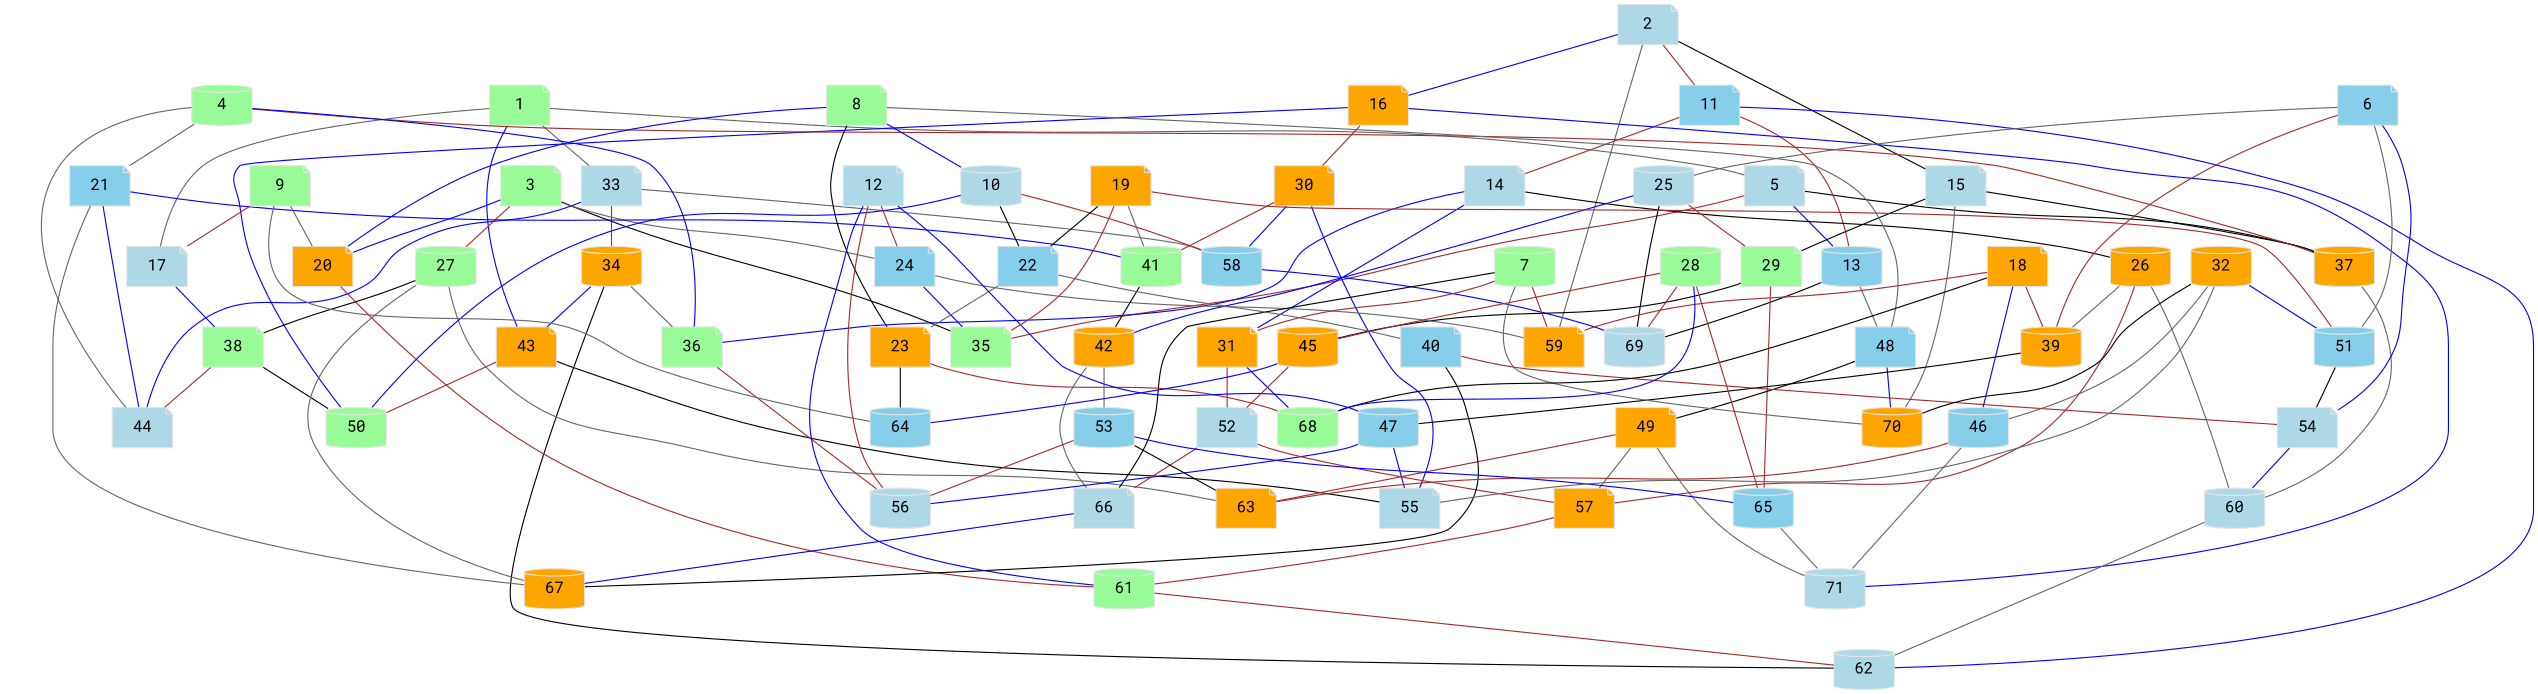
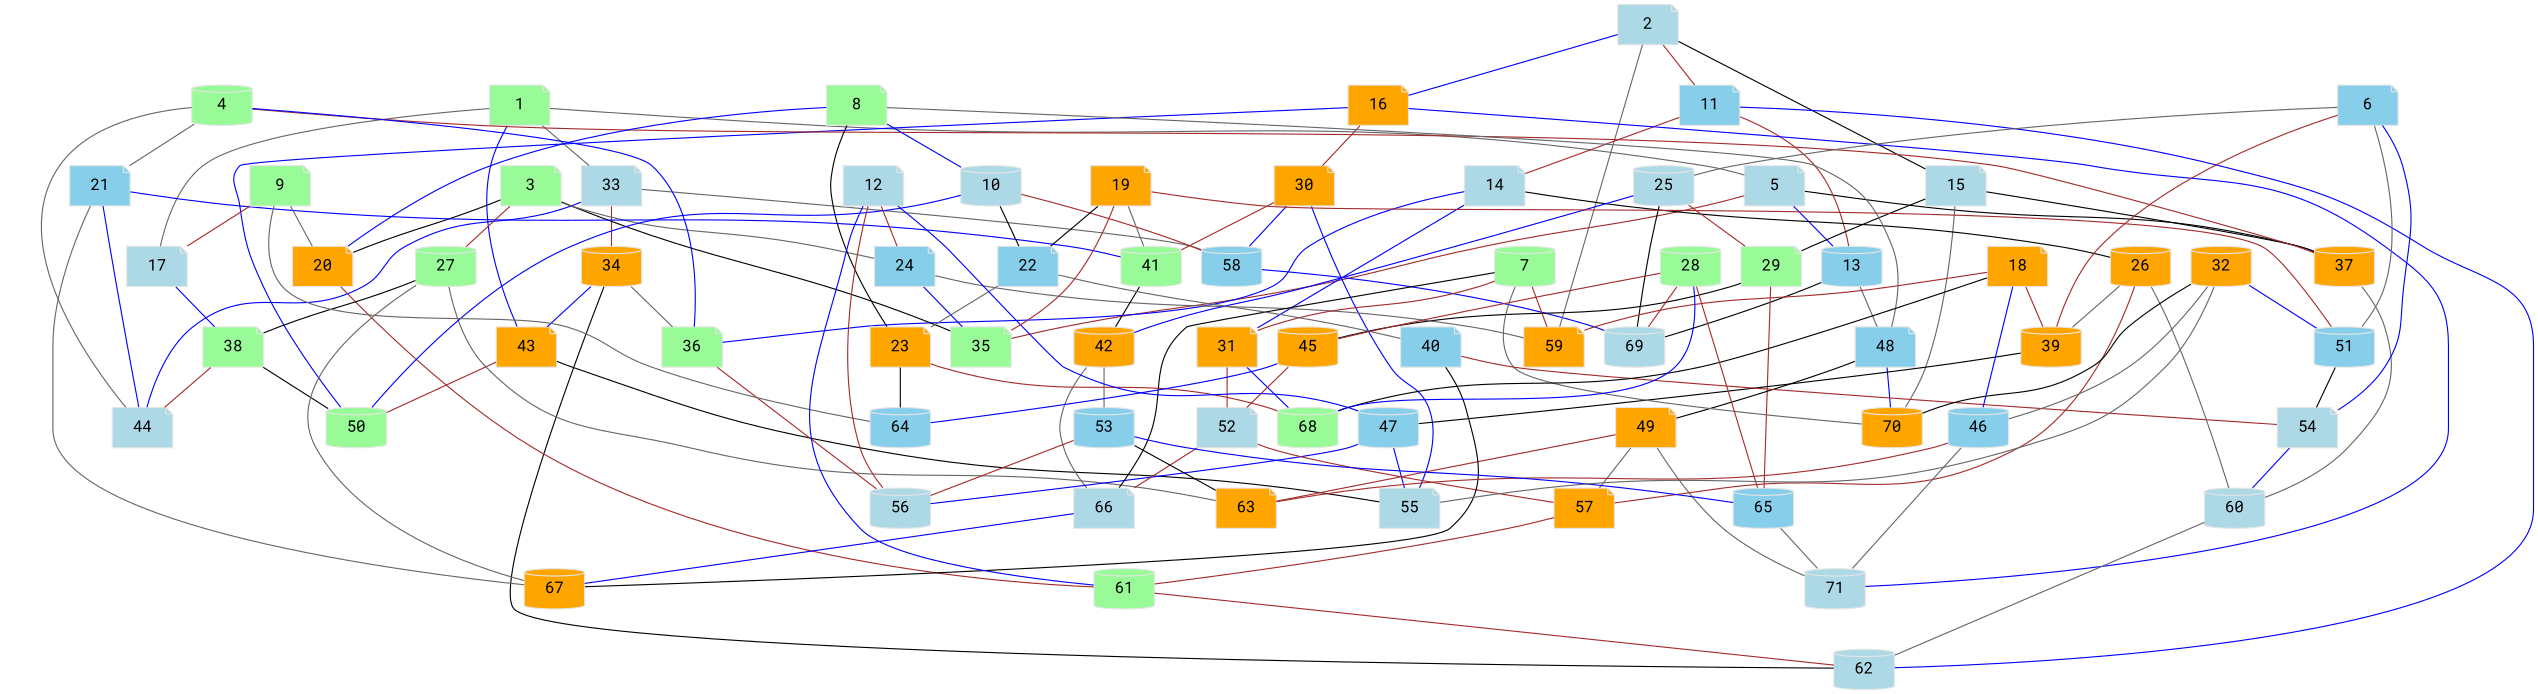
edge "3" -- "20": color blue -> black
